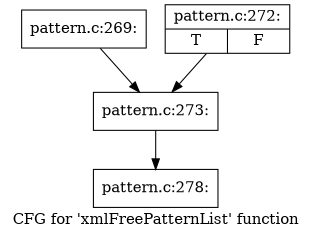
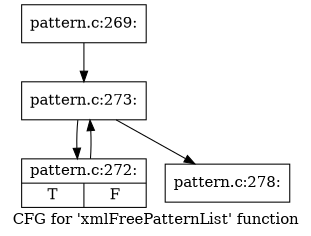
edge "pattern.c:273:" -> "pattern.c:272:": added
